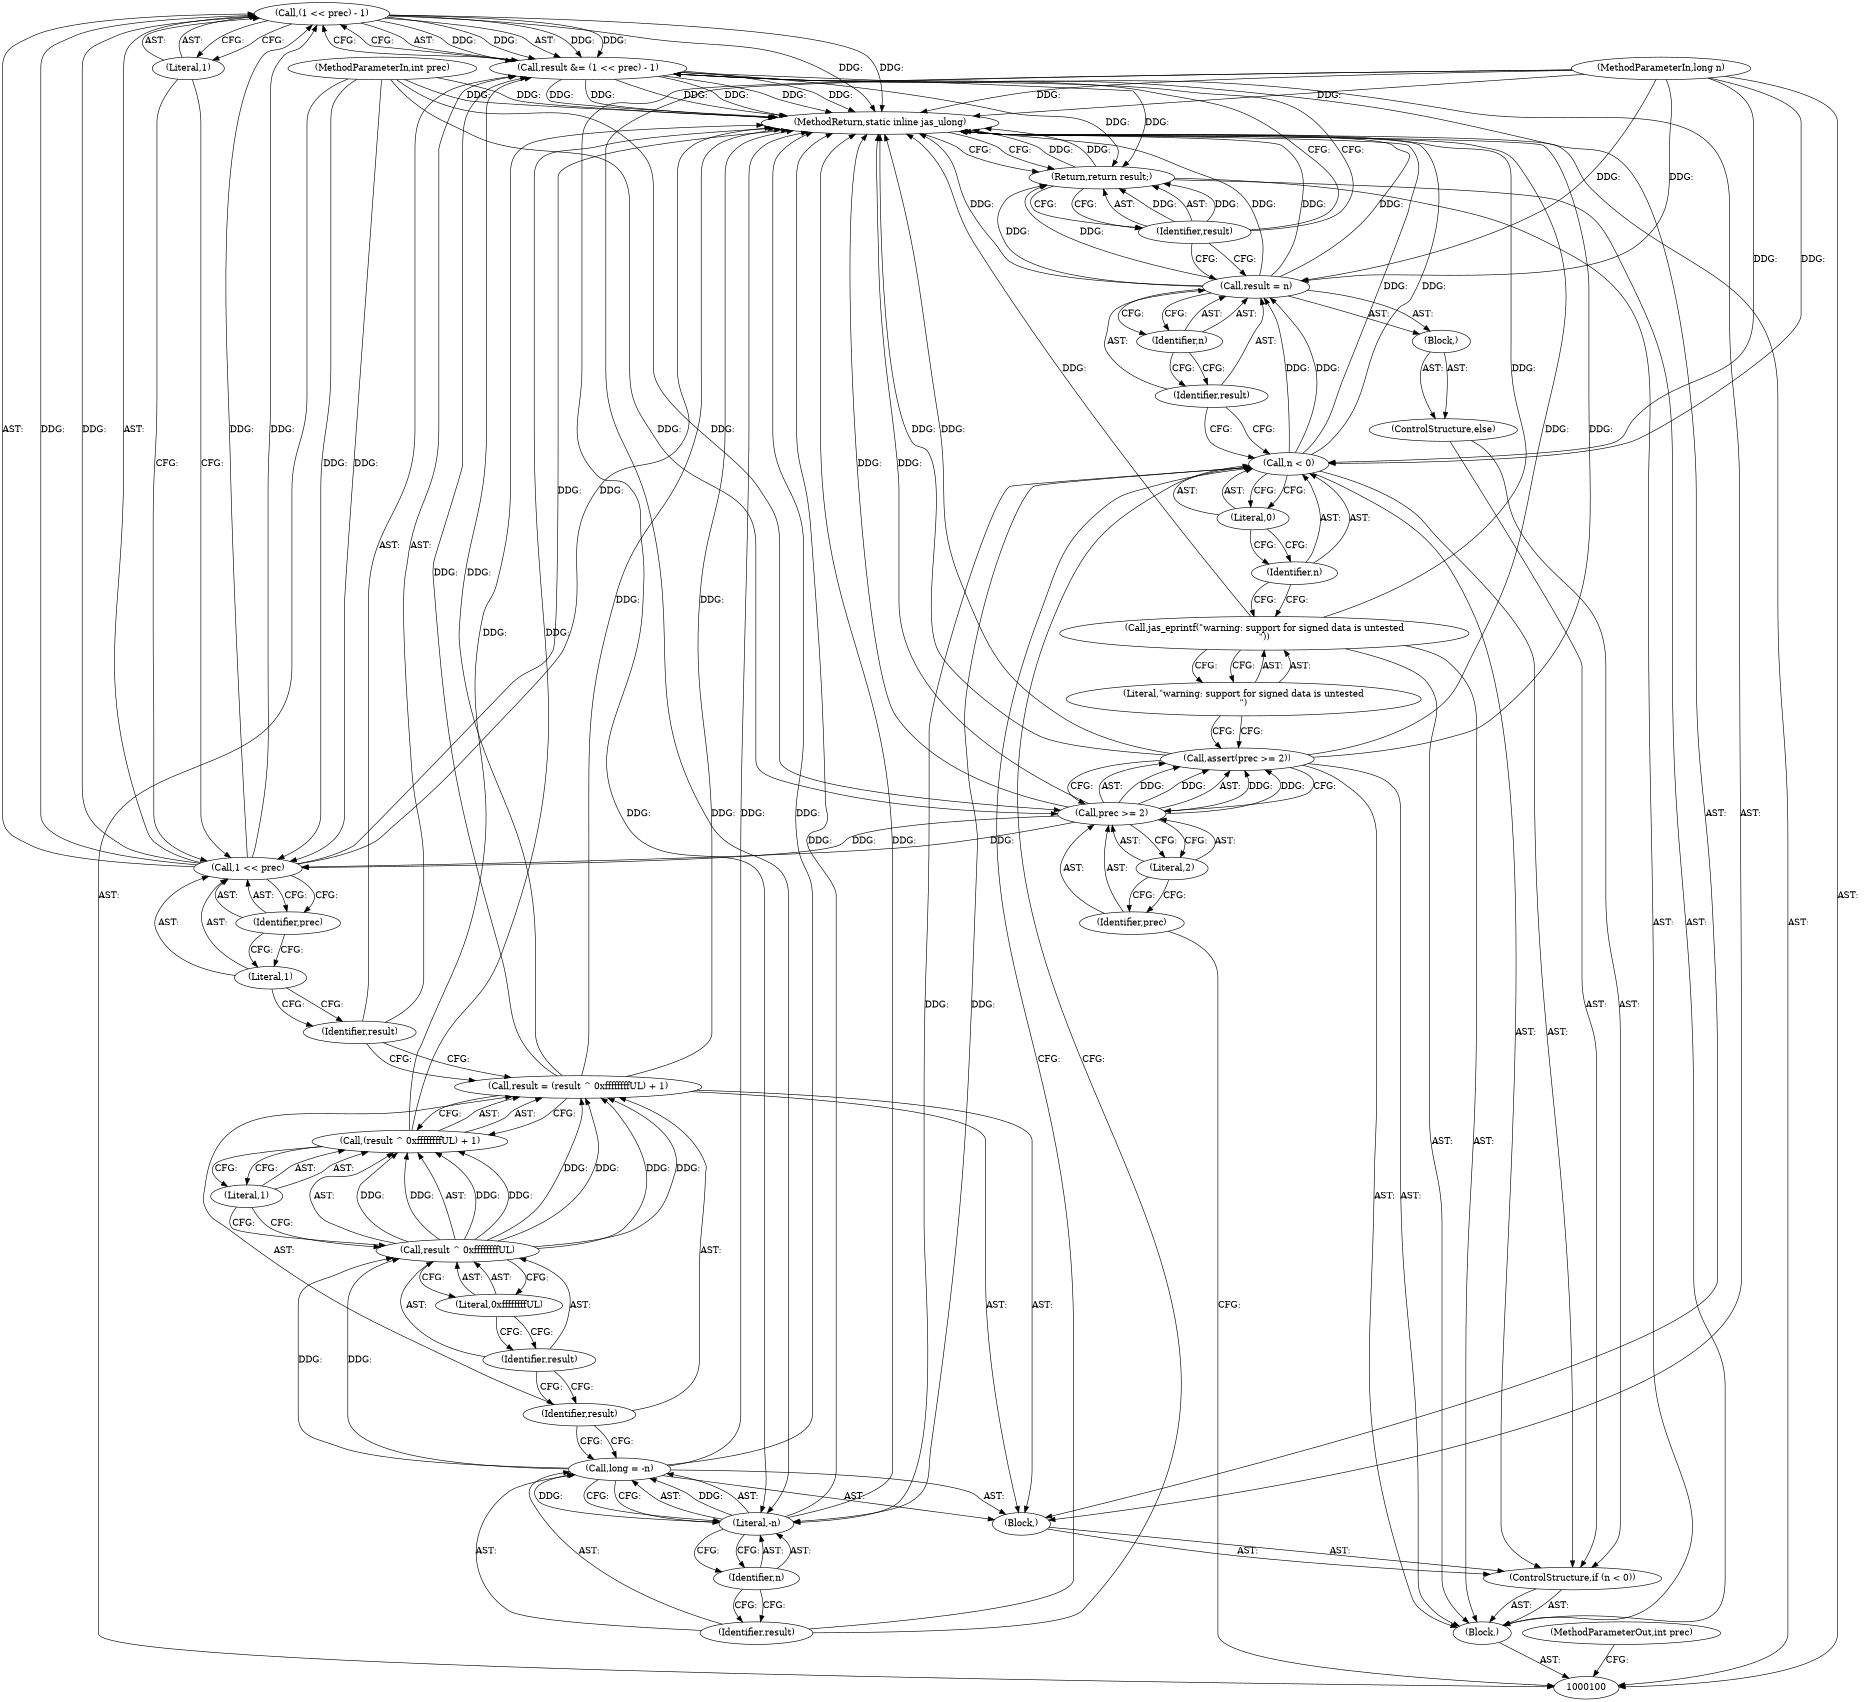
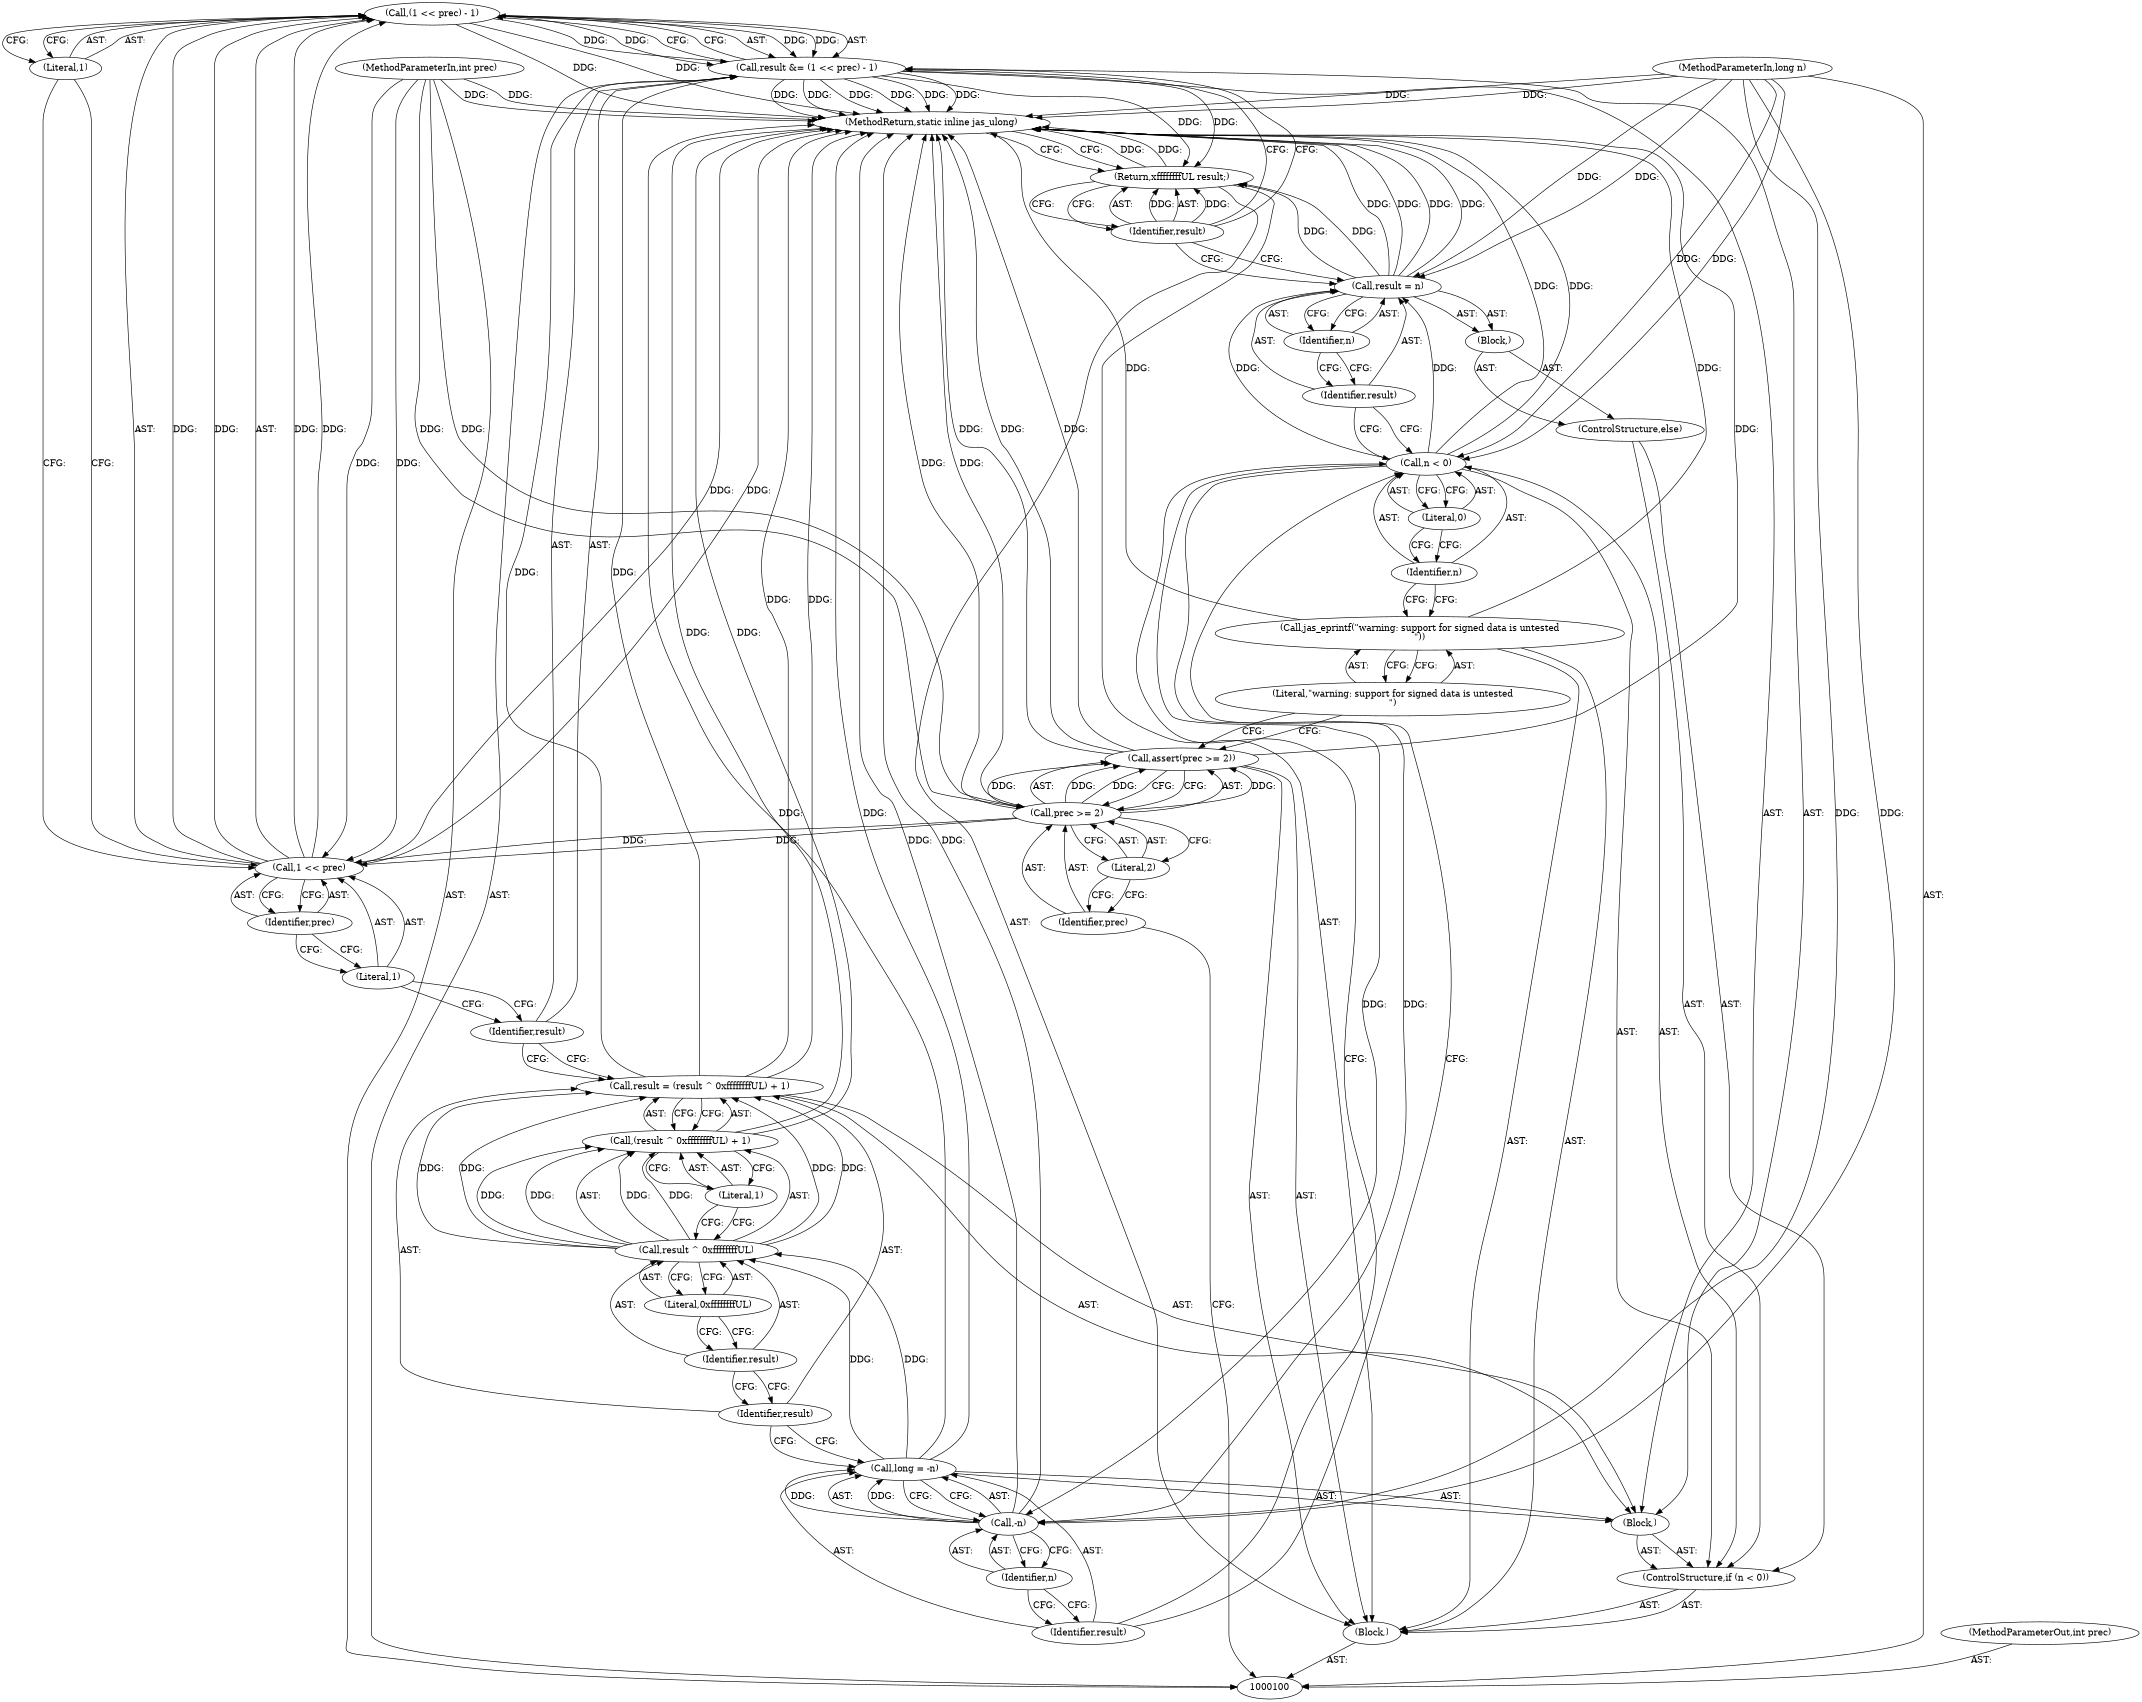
node "(Return,return result;)": label "(Return,return result;)" -> "(Return,xffffffffUL result;)"
edge "(MethodReturn,static inline jas_ulong)" -> "1000100": now "(Call,result &= (1 << prec) - 1)" -> "1000100"
node "(Literal,-n)": label "(Literal,-n)" -> "(Call,-n)"
edge "(MethodParameterOut,int prec)" -> "1000100": label "CFG: " -> "AST: "
